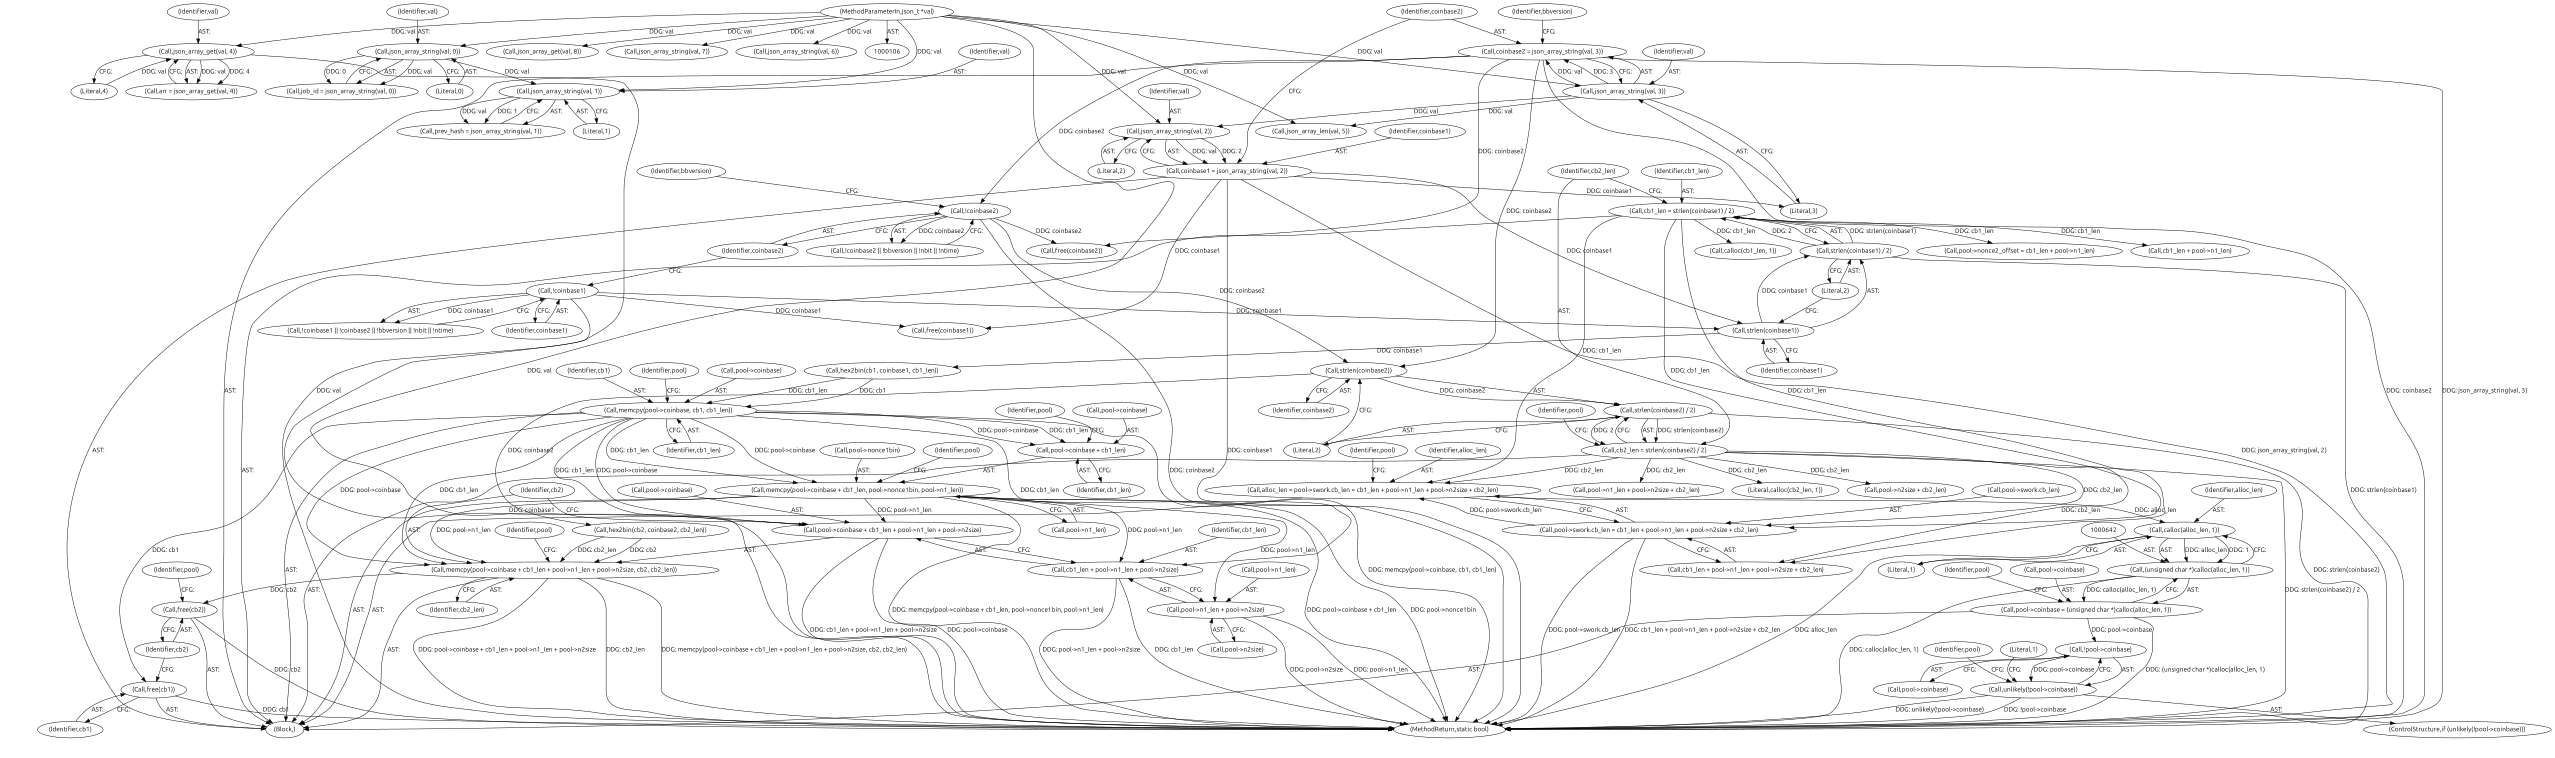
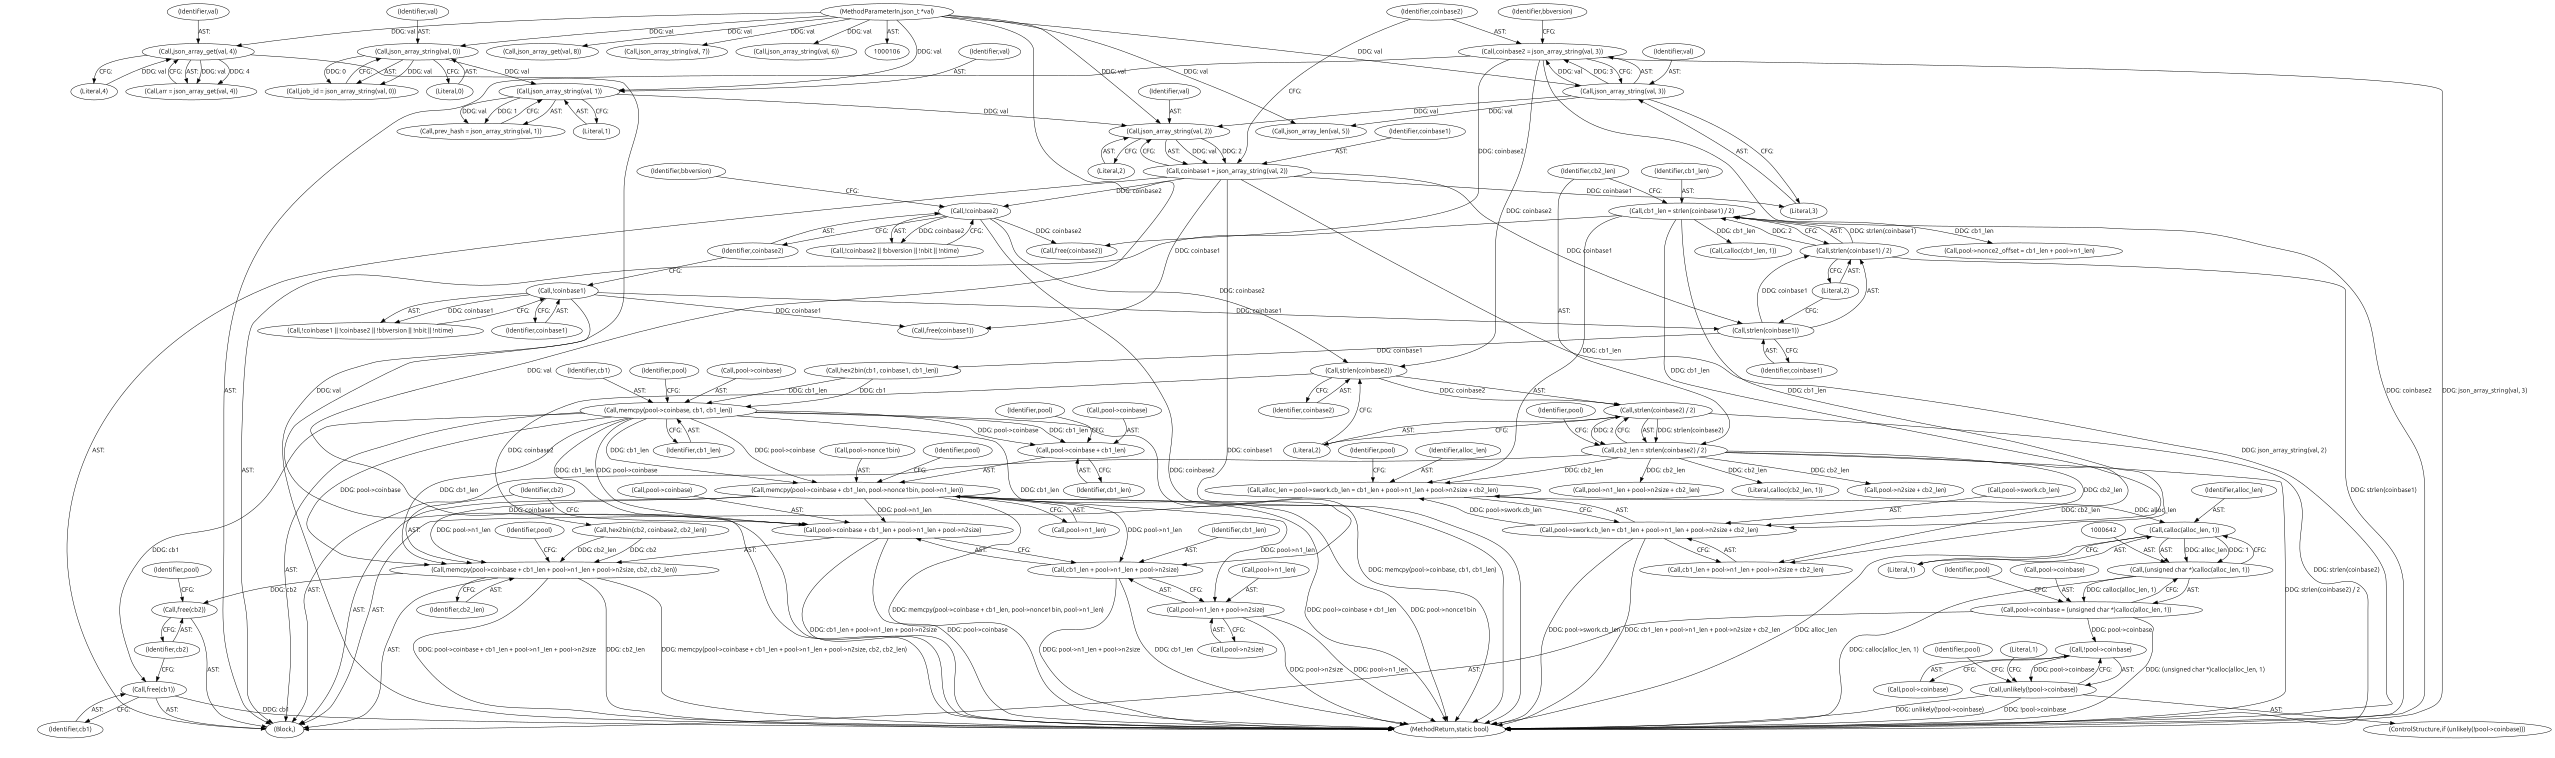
edge "(Call,coinbase2 = json_array_string(val, 3))" -> "(Call,!coinbase2)": now "(Call,coinbase1 = json_array_string(val, 2))" -> "(Call,!coinbase2)"
edge "(Call,json_array_string(val, 1))" -> "(Call,json_array_string(val, 2))": added, label "DDG: val"
node "(Call,cb1_len + pool->n1_len)": removed
edge "(Call,free(cb2))" -> "(MethodReturn,static bool)": removed, label "DDG: cb2"
